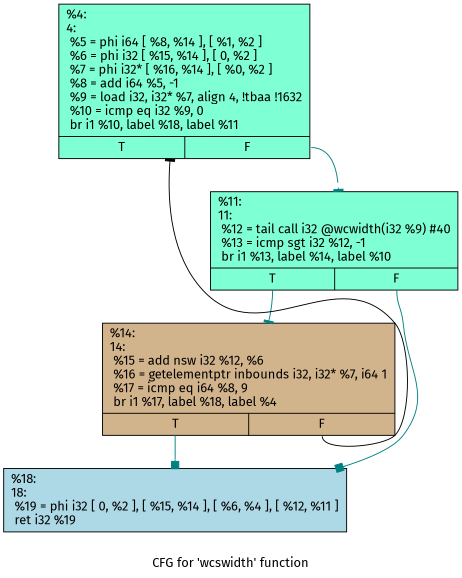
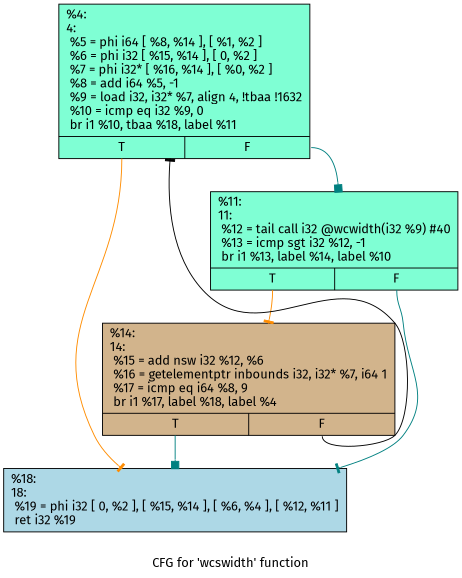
node "%4:": text "br i1 %10, label %18, label %11" -> "br i1 %10, tbaa %18, label %11"
edge "%4:" -> "%11:": arrowhead tee -> box
edge "%11:" -> "%14:": color teal -> darkorange
edge "%4:" -> "%18:": added
edge "%11:" -> "%18:": arrowhead box -> tee
